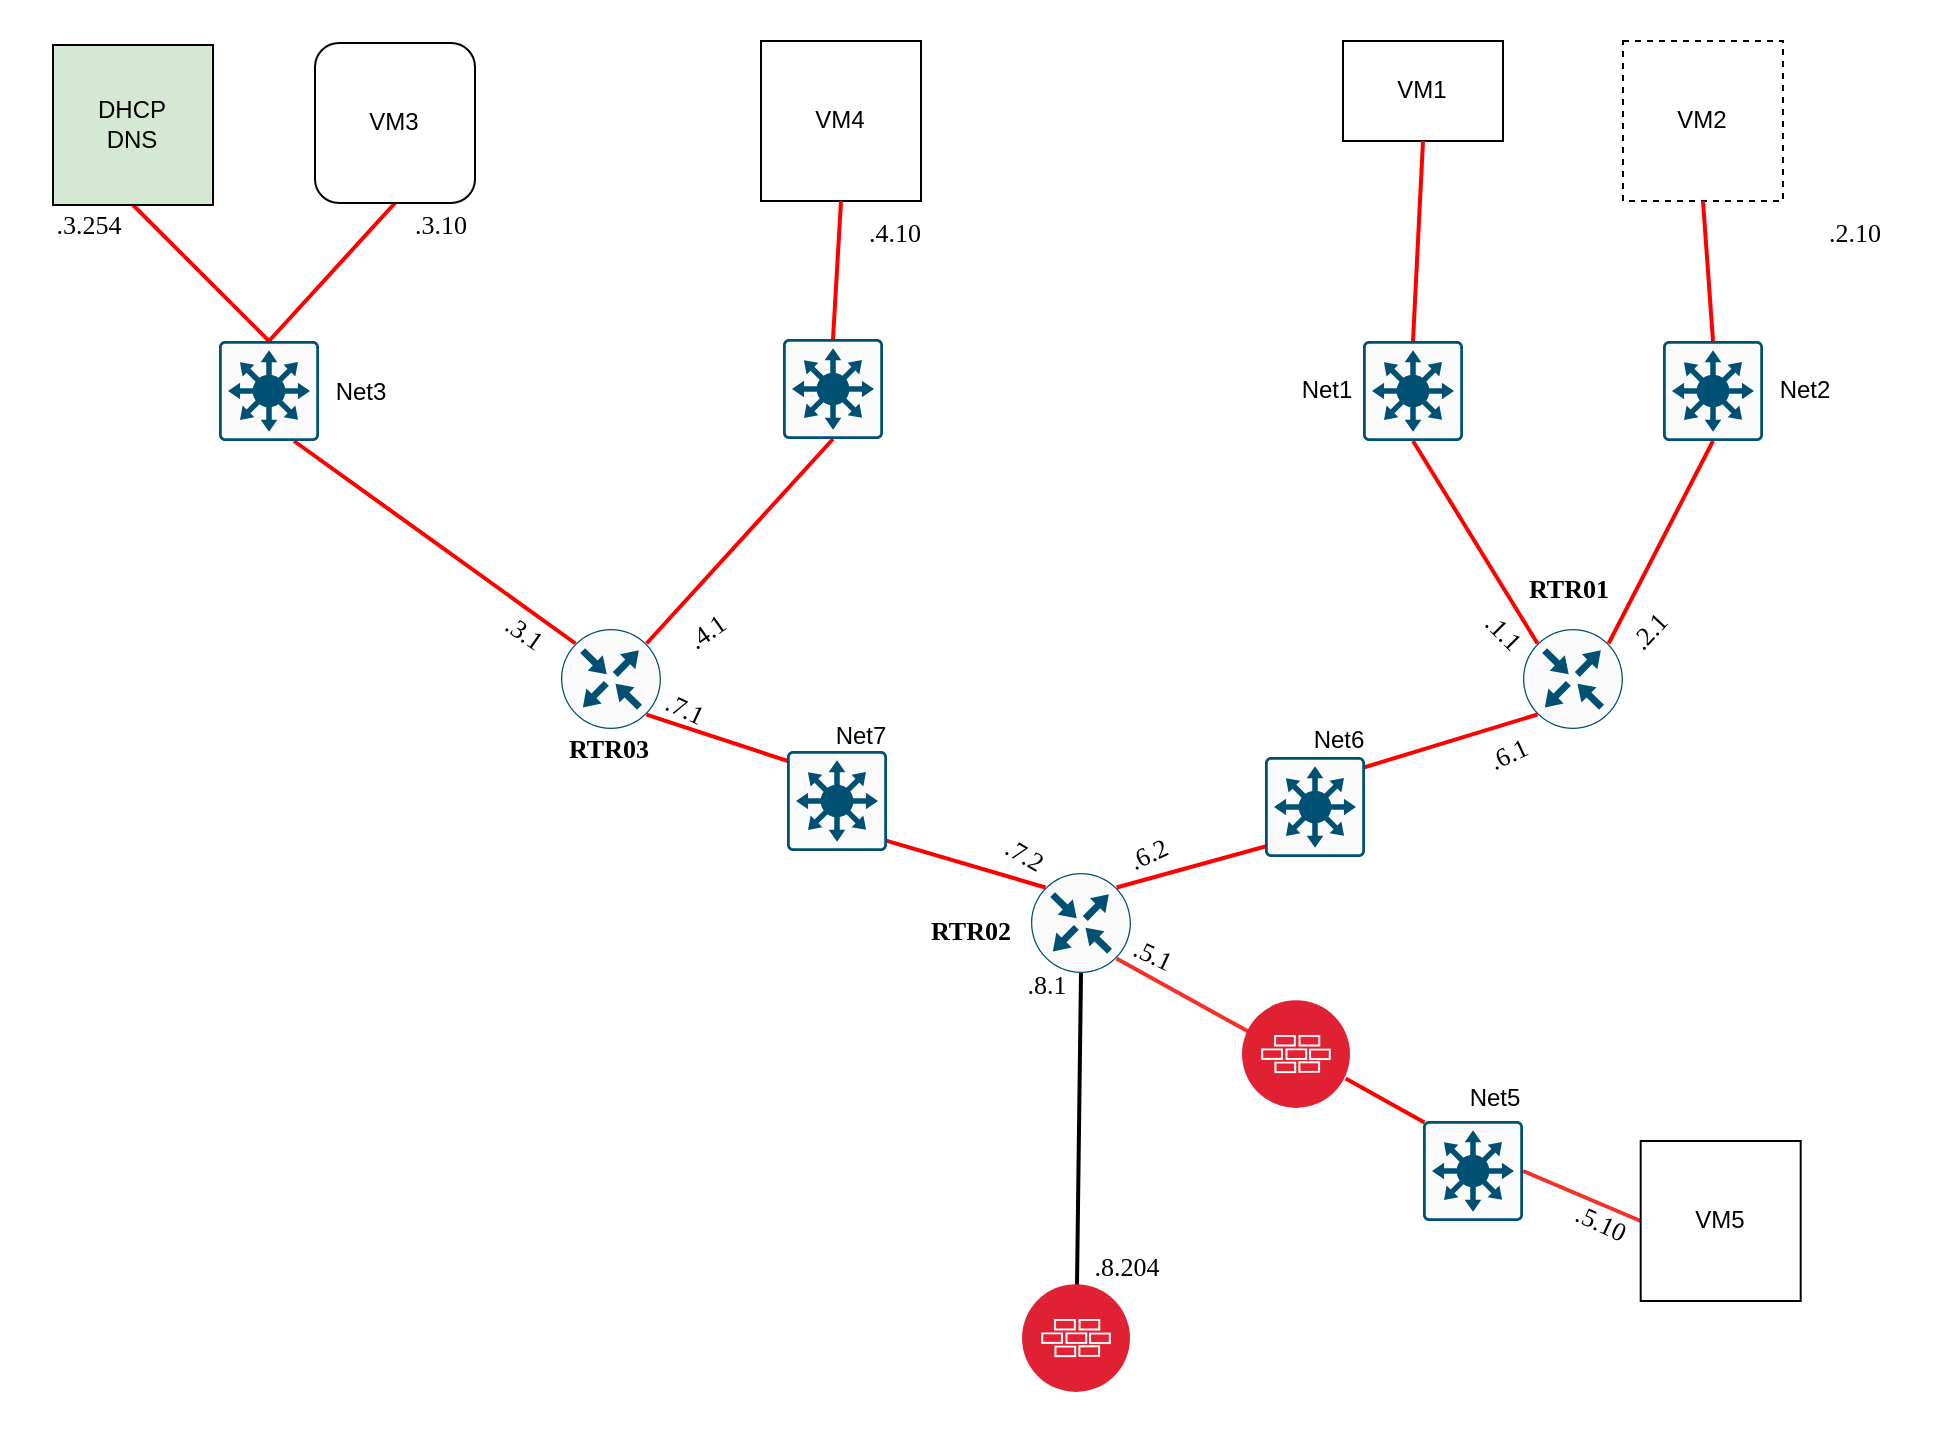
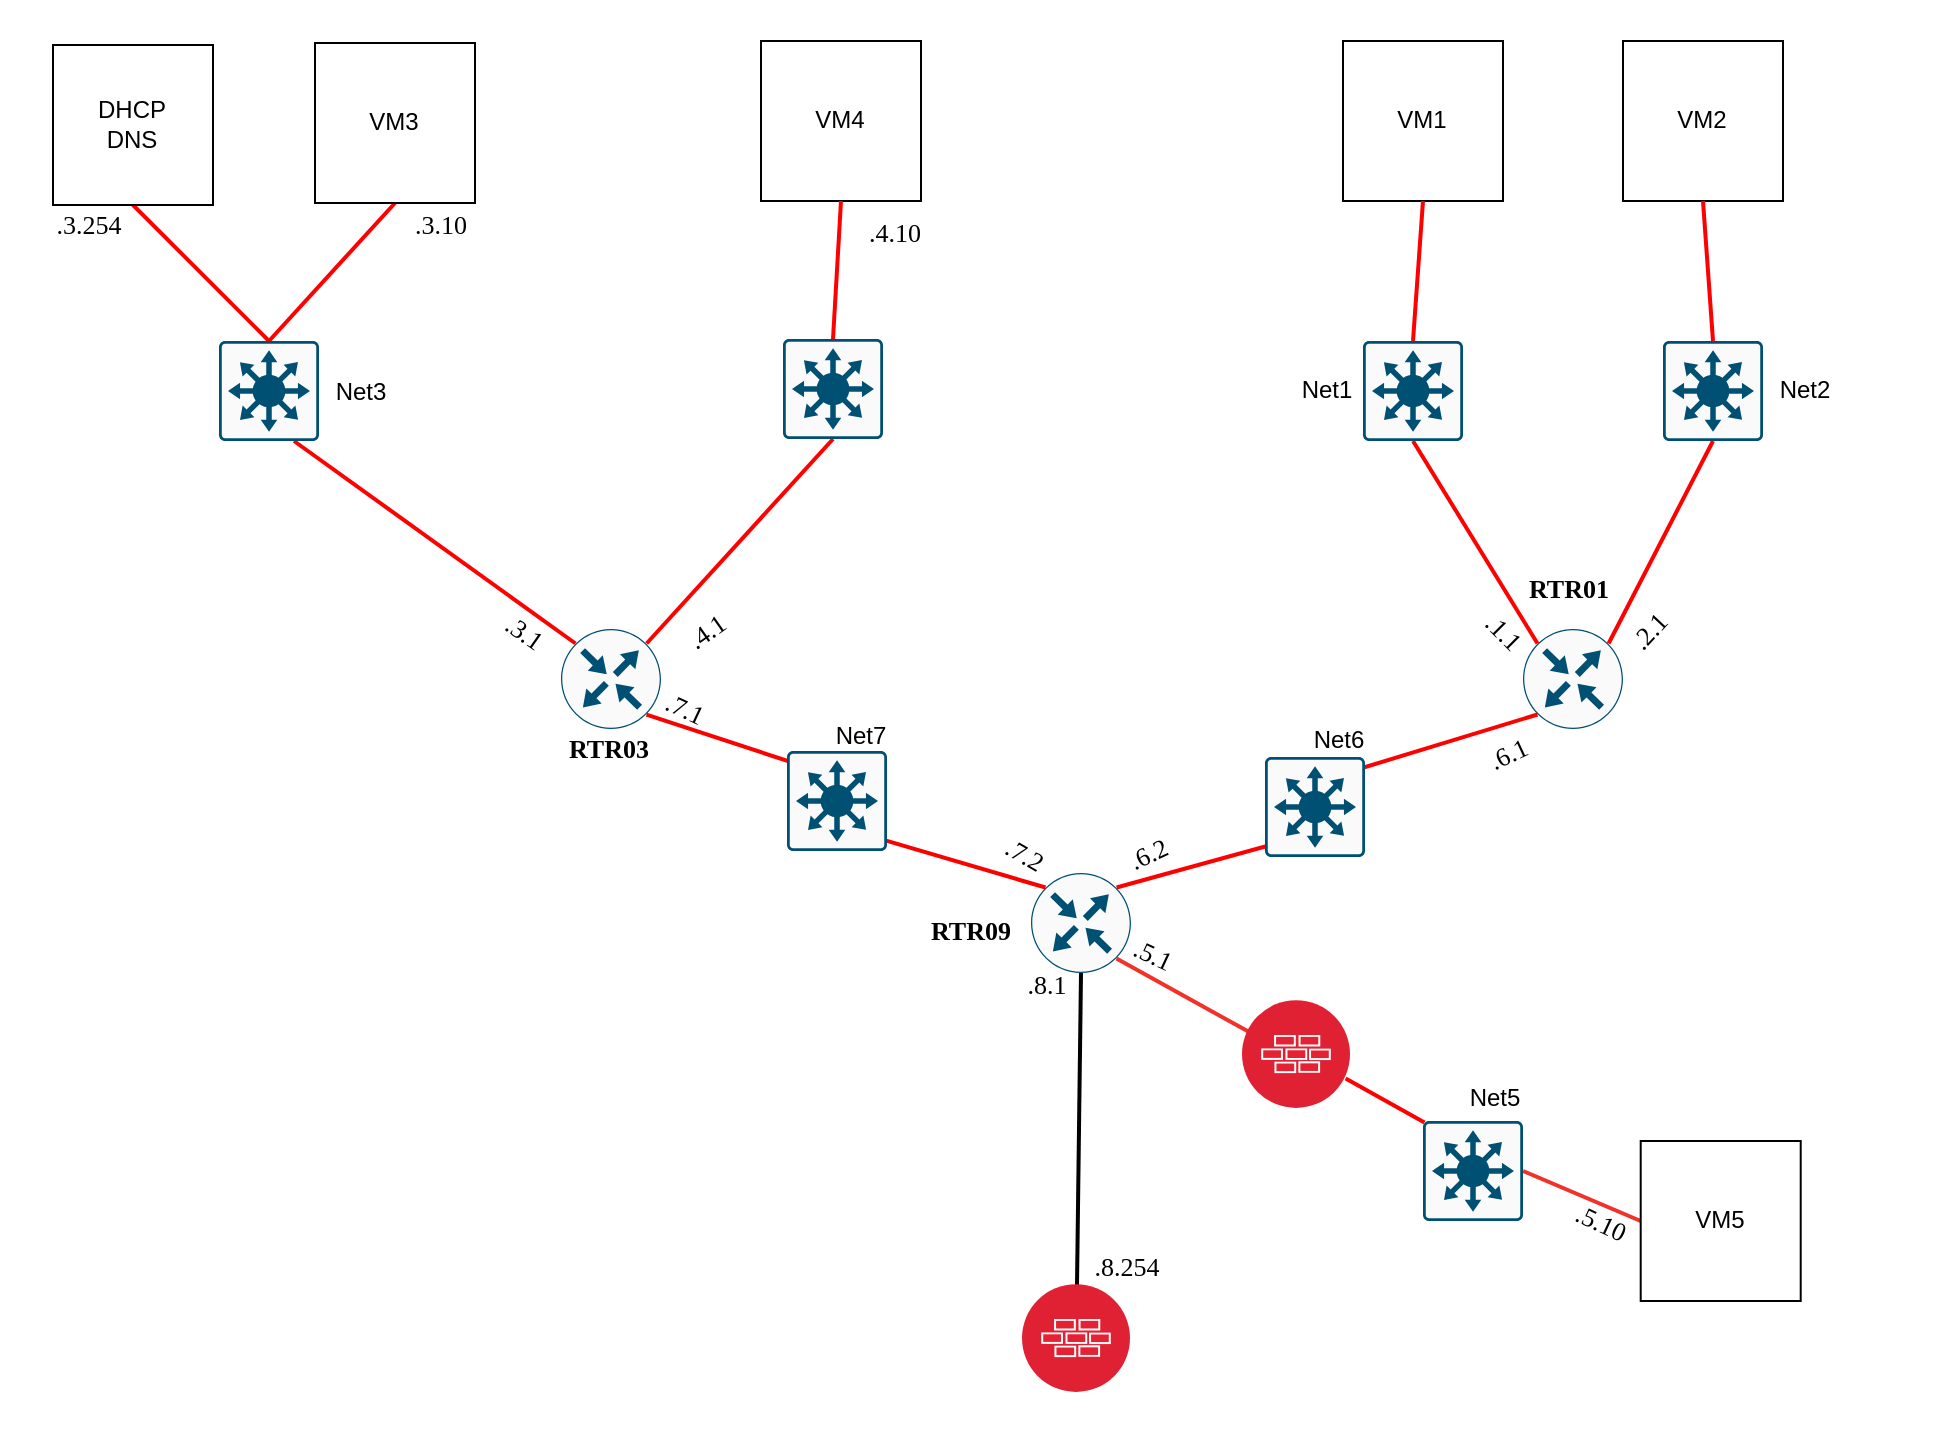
node "VM1": size 160x100 -> 160x160
node "VM2": style dashed -> solid
node "VM3": shape rounded rectangle -> rectangle
node "DHCP DNS": fillcolor #d5e8d4 -> #ffffff
node ".2.10": removed
node "RTR02": label "RTR02" -> "RTR09"
node ".8.204": label ".8.204" -> ".8.254"
